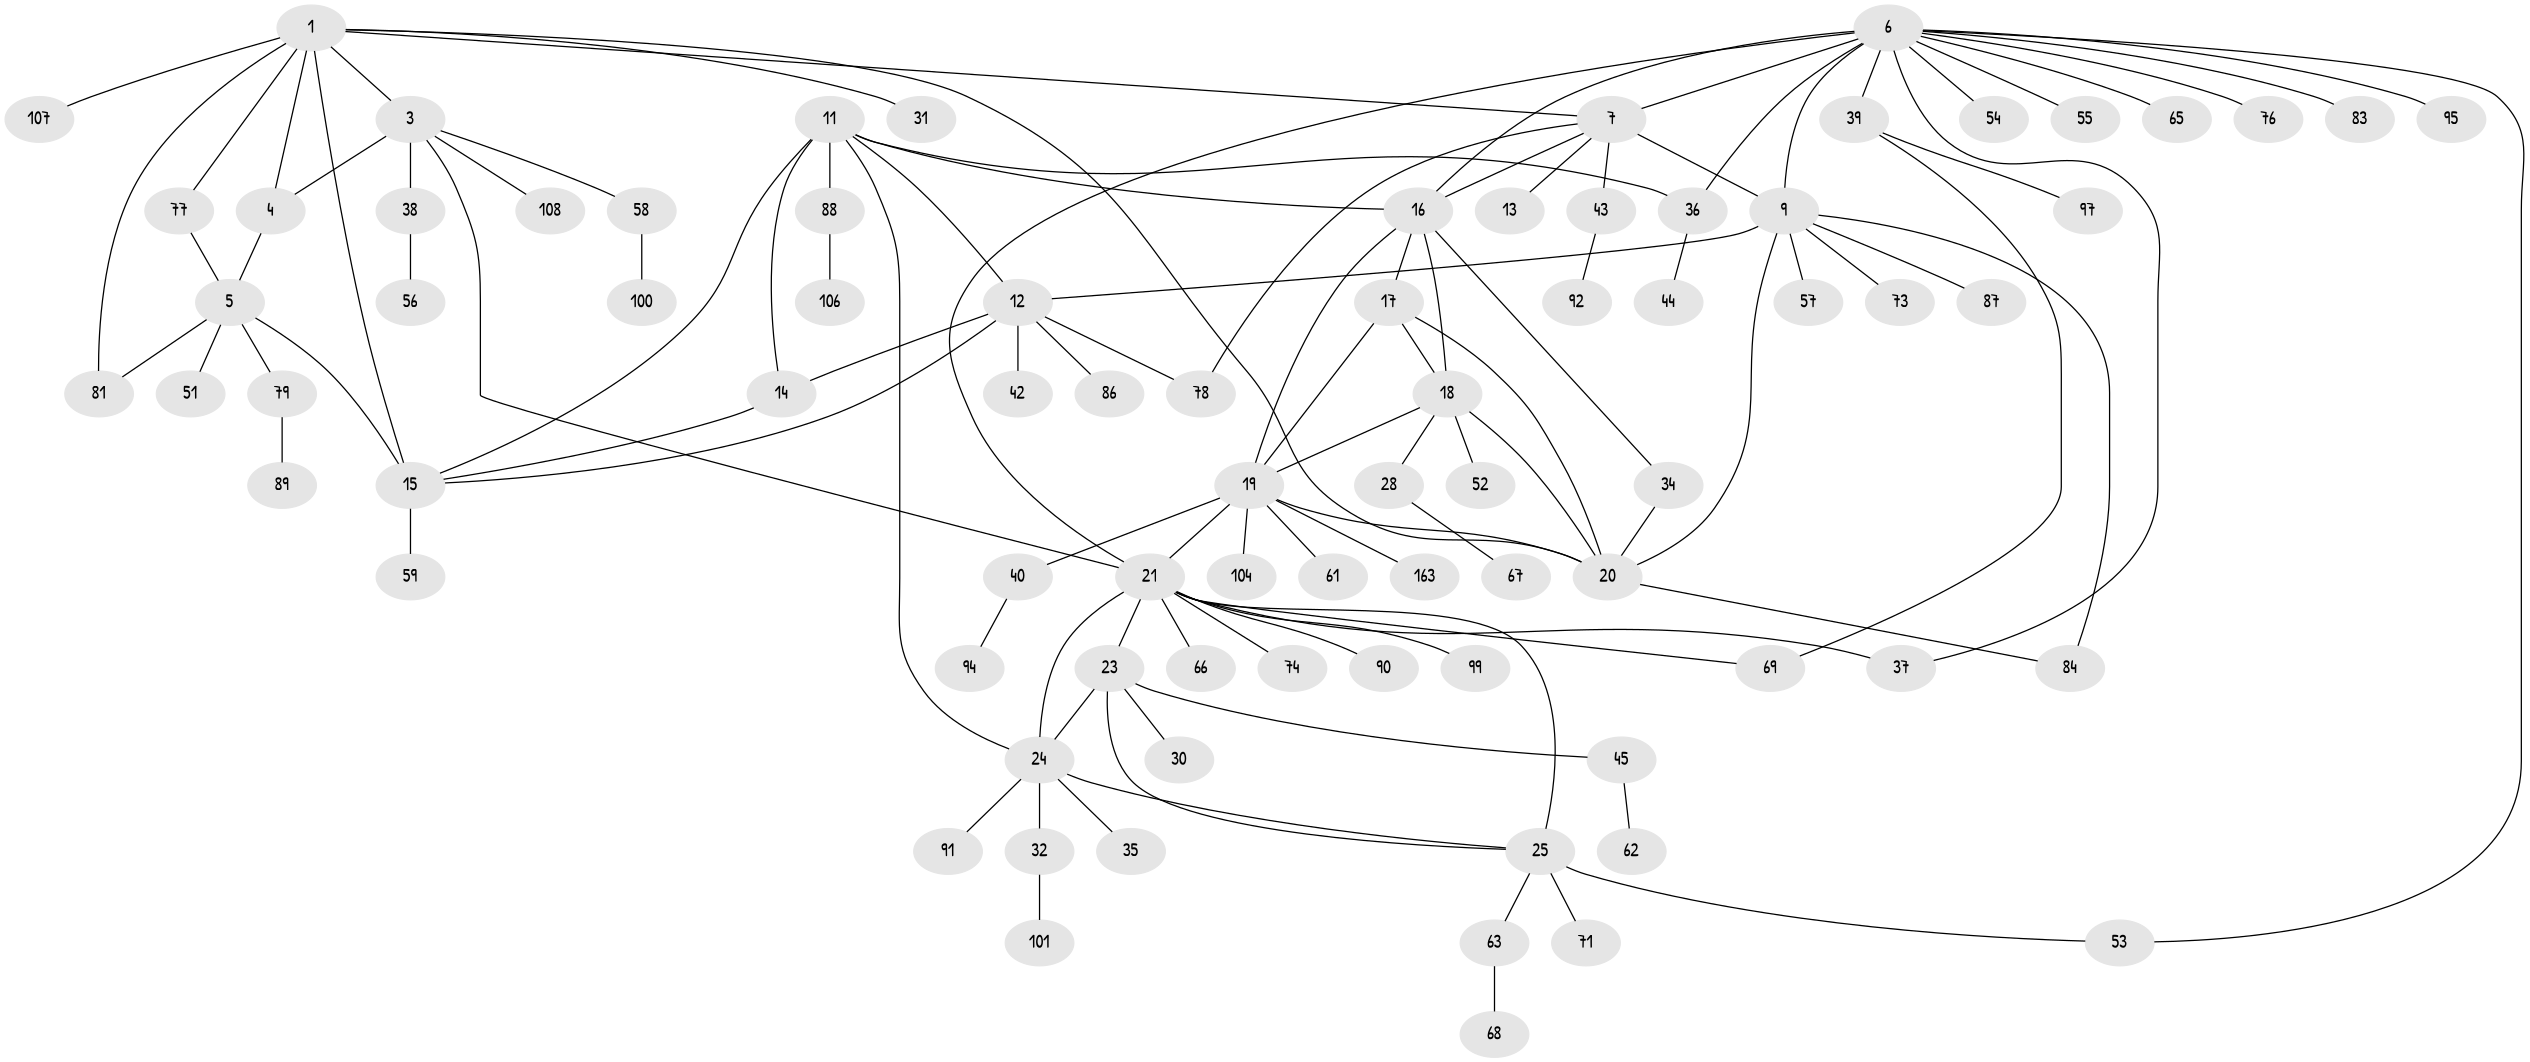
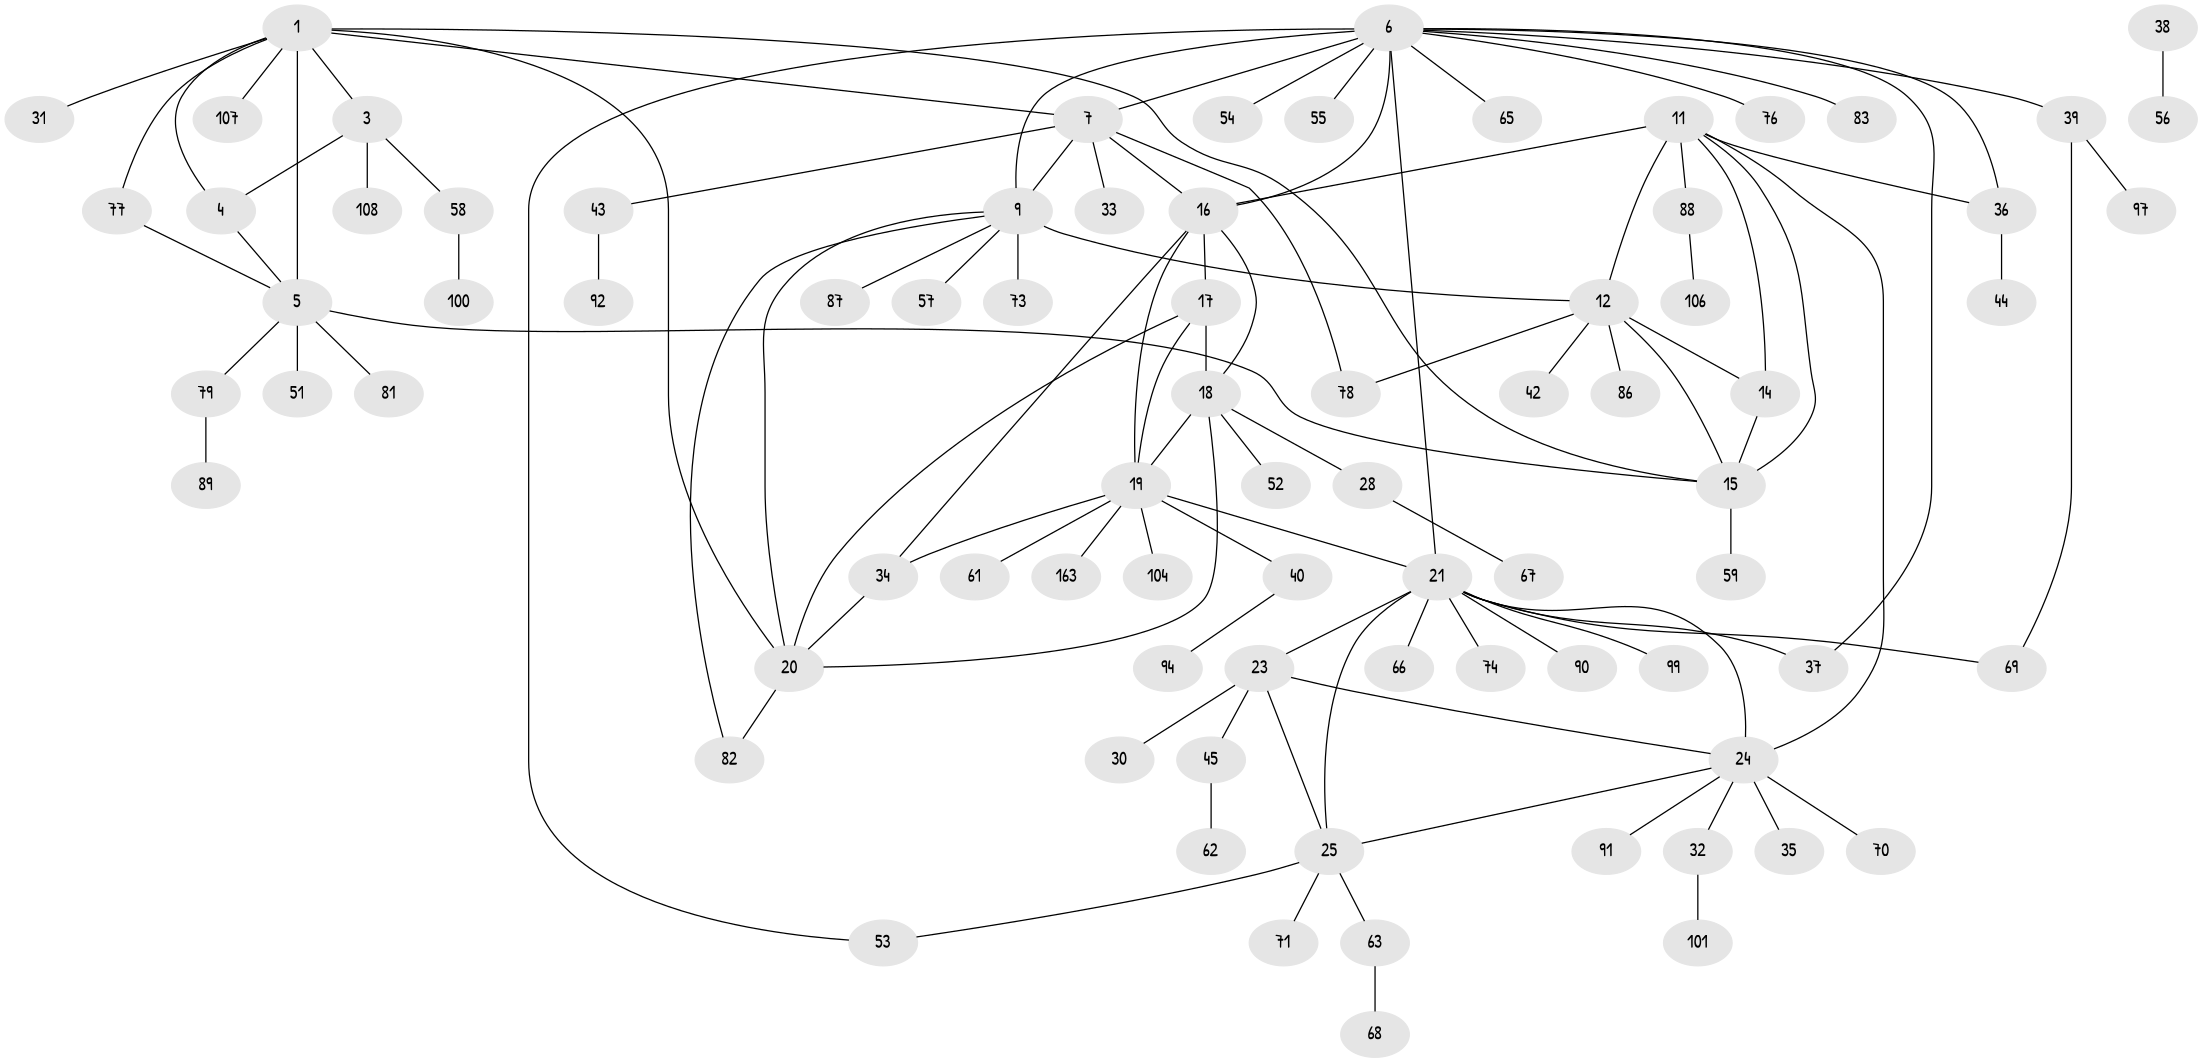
node "95": removed
edge "3" -- "38": removed
edge "1" -- "81": now "1" -- "5"
node "13": label "13" -> "33"
edge "3" -- "21": removed
edge "19" -- "20": now "19" -- "34"
node "84": label "84" -> "82"
node "70": added
